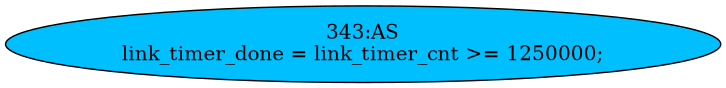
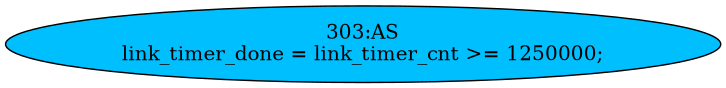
node "343:AS link_timer_done = link_timer_cnt >= 1250000;": label "343:AS link_timer_done = link_timer_cnt >= 1250000;" -> "303:AS link_timer_done = link_timer_cnt >= 1250000;"
